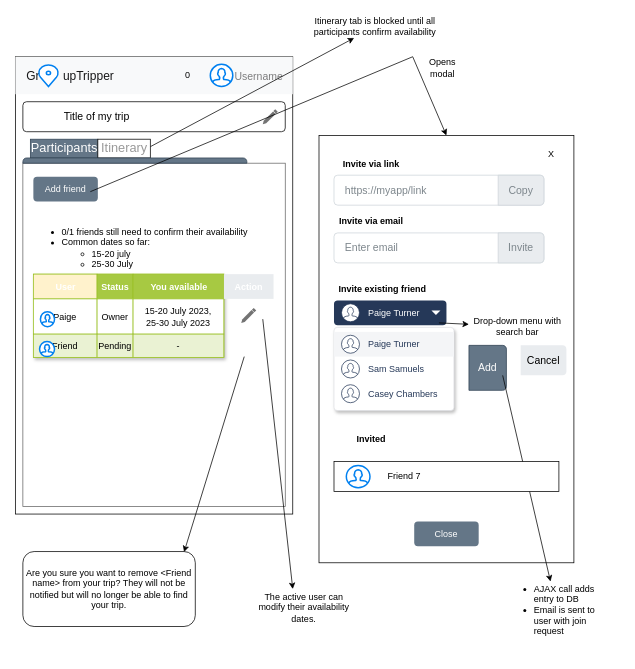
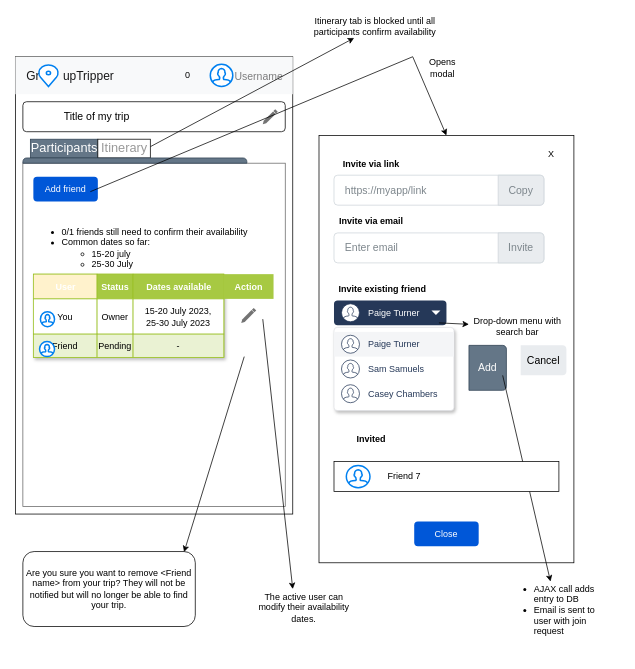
node "Add friend": fillcolor #647687 -> #0057d8
node "You available": label "You available" -> "Dates available"
node "Action": fillcolor #e9ecef -> #a7c942
node "Paige": label "Paige" -> "You"
node "Close": fillcolor #647687 -> #0057d8
